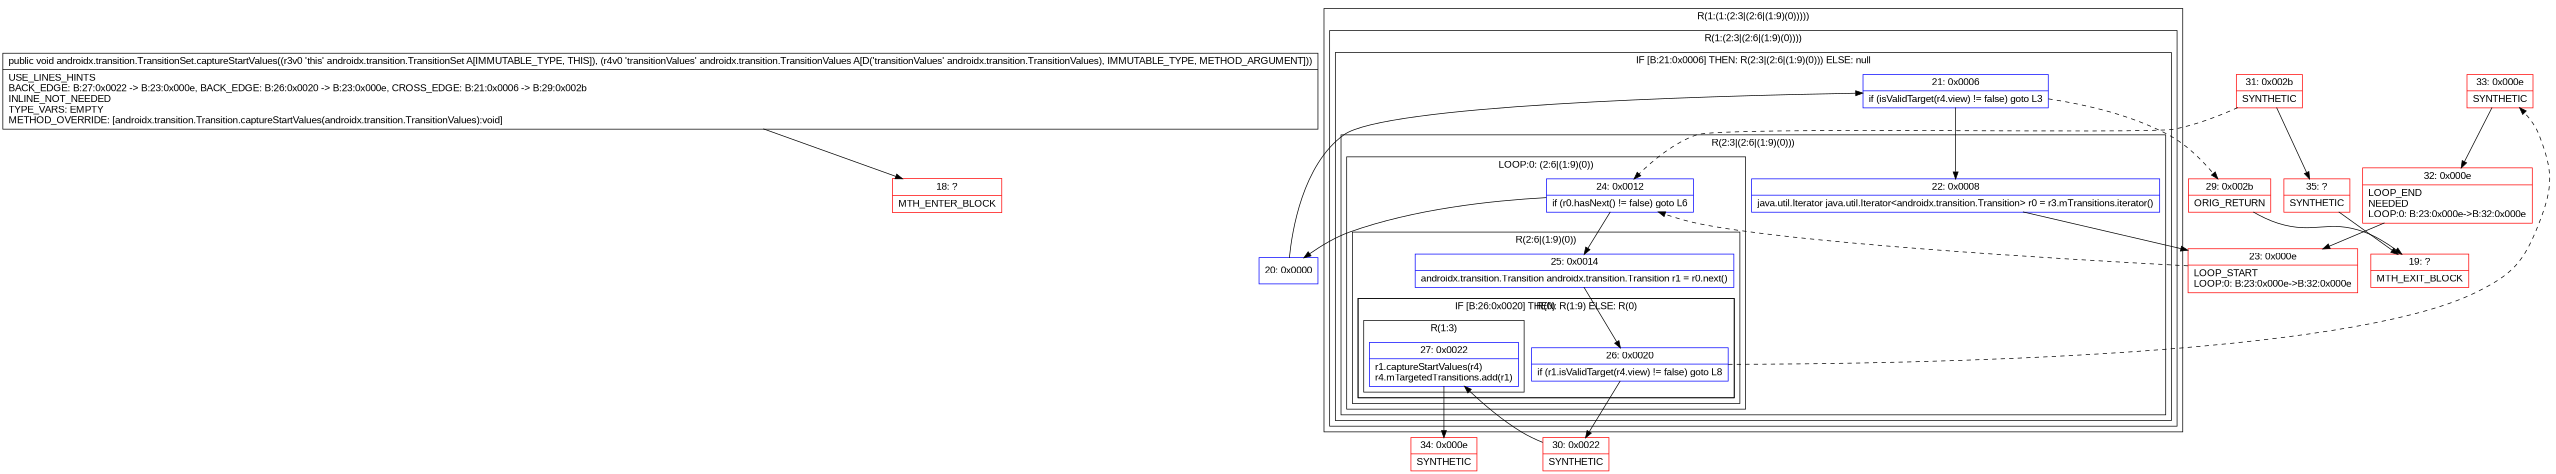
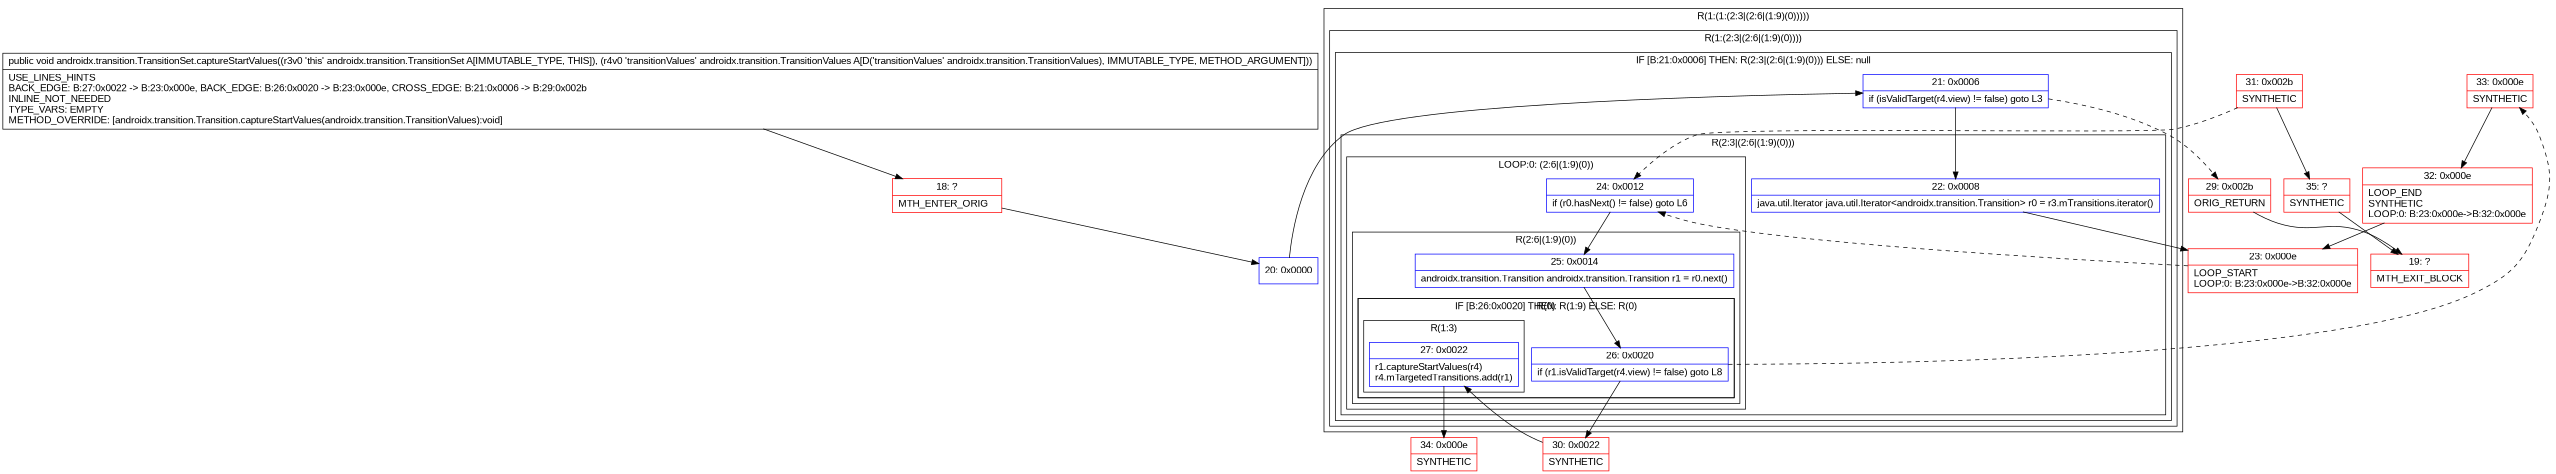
node "18: ?": text "MTH_ENTER_BLOCK" -> "MTH_ENTER_ORIG"
node "32: 0x000e": text "NEEDED" -> "SYNTHETIC"
edge "24: 0x0012" -> "20: 0x0000": now "18: ?" -> "20: 0x0000"
